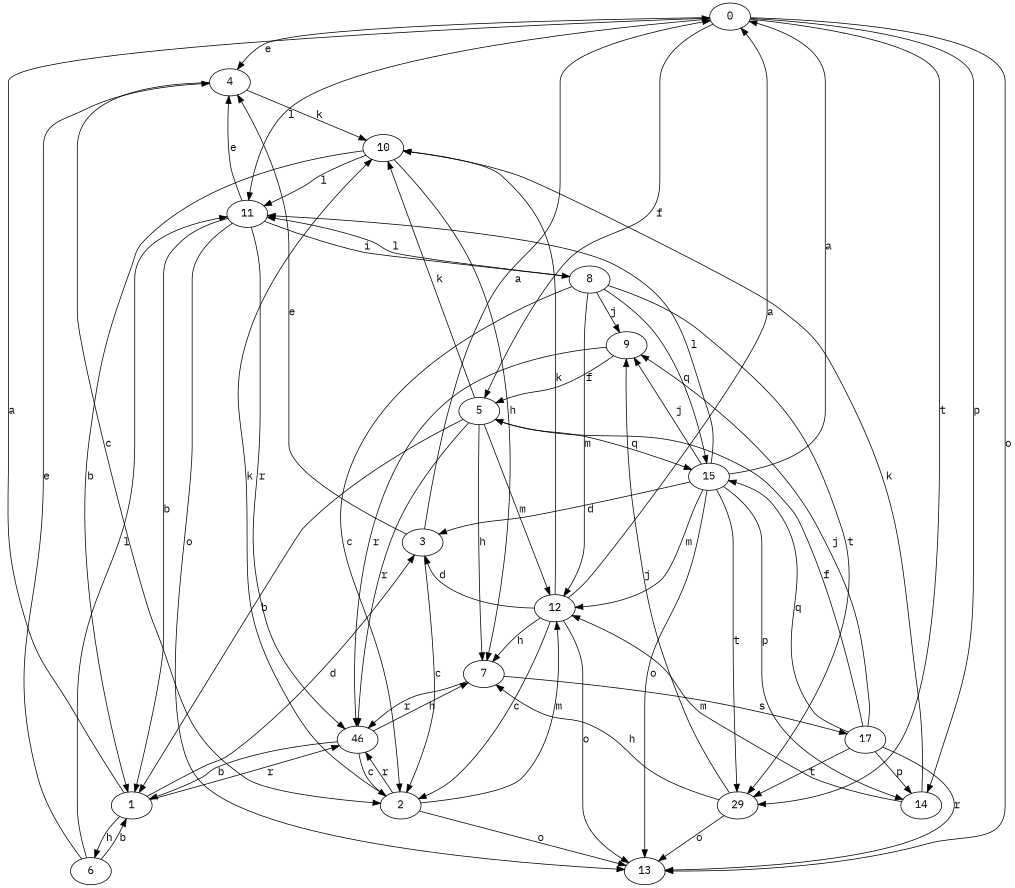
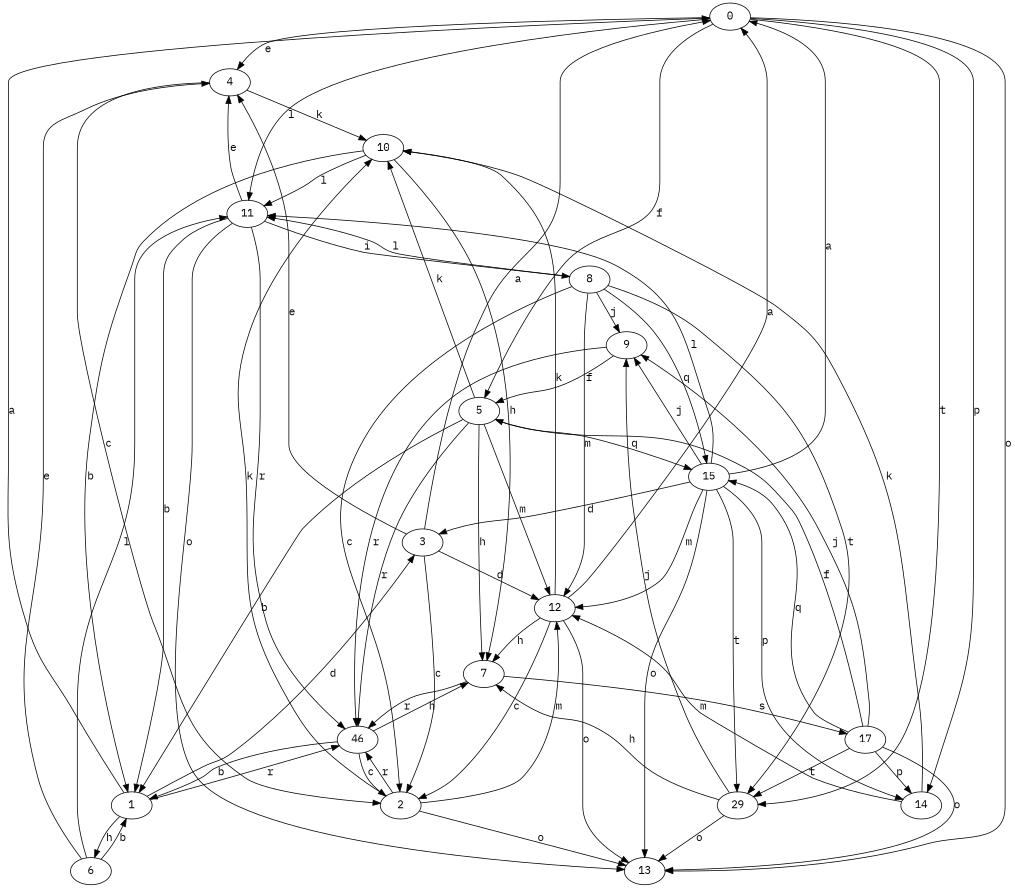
edge "12" -> "3": reversed
edge "17" -> "13": label "r" -> "o"
